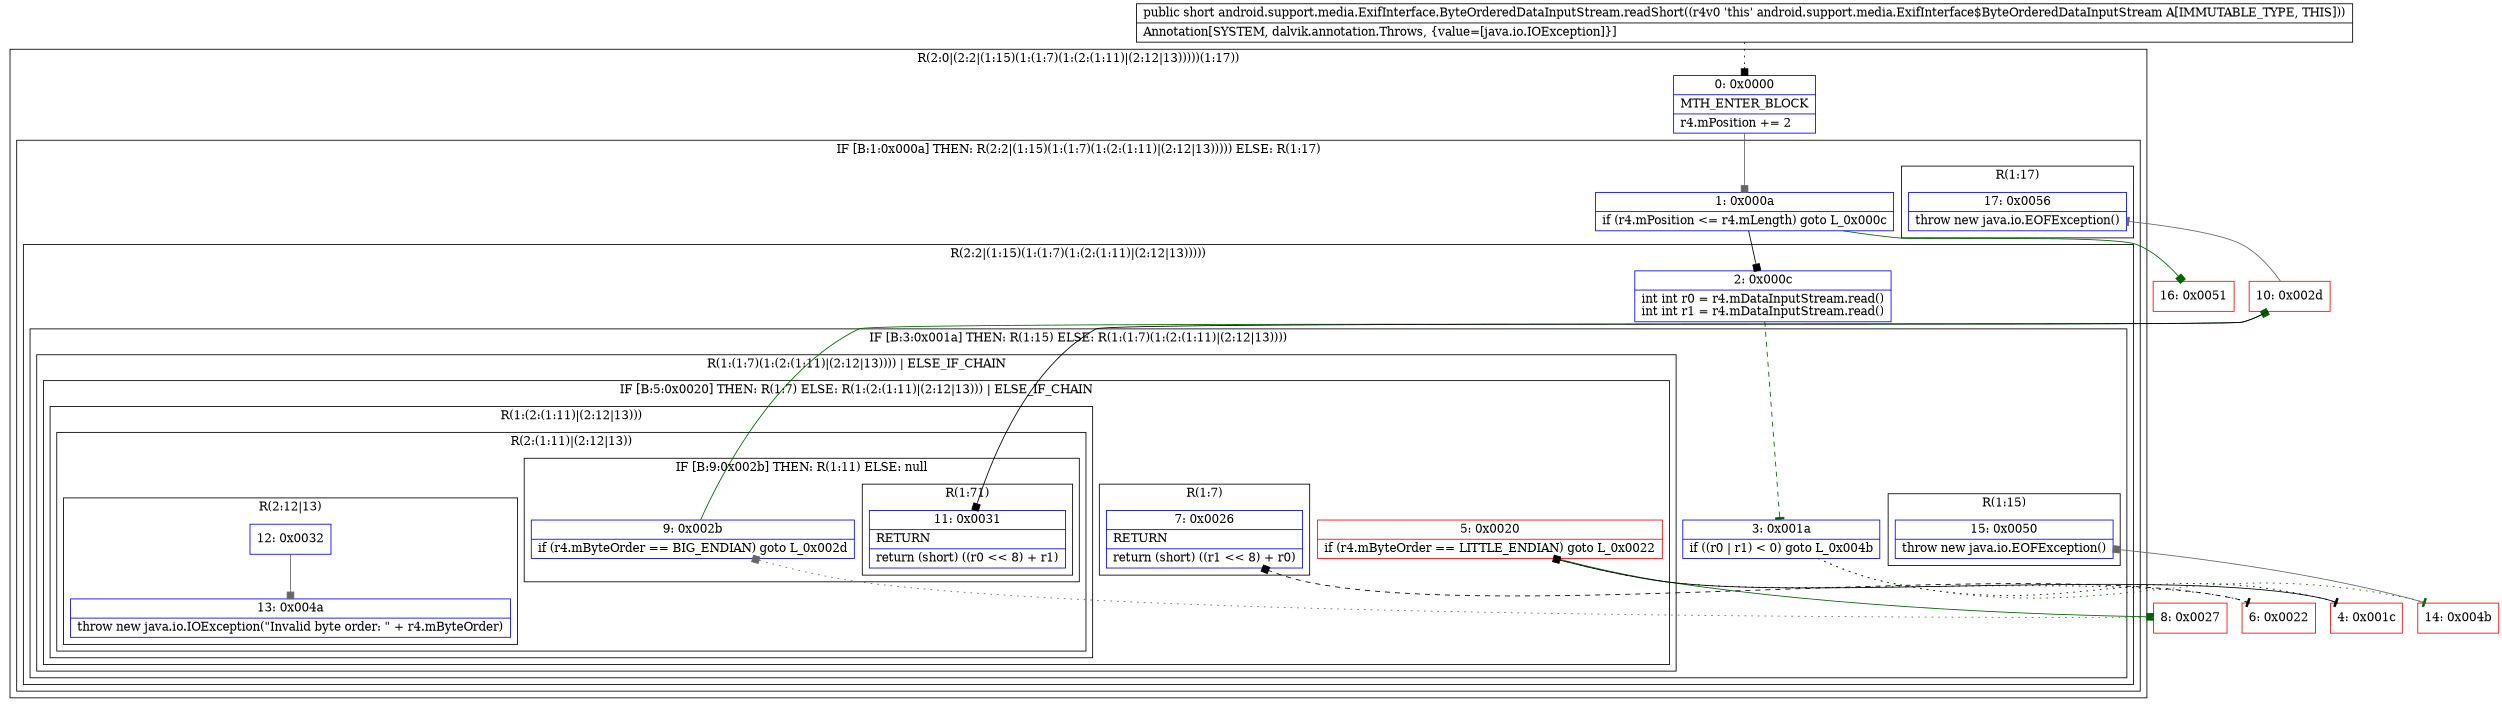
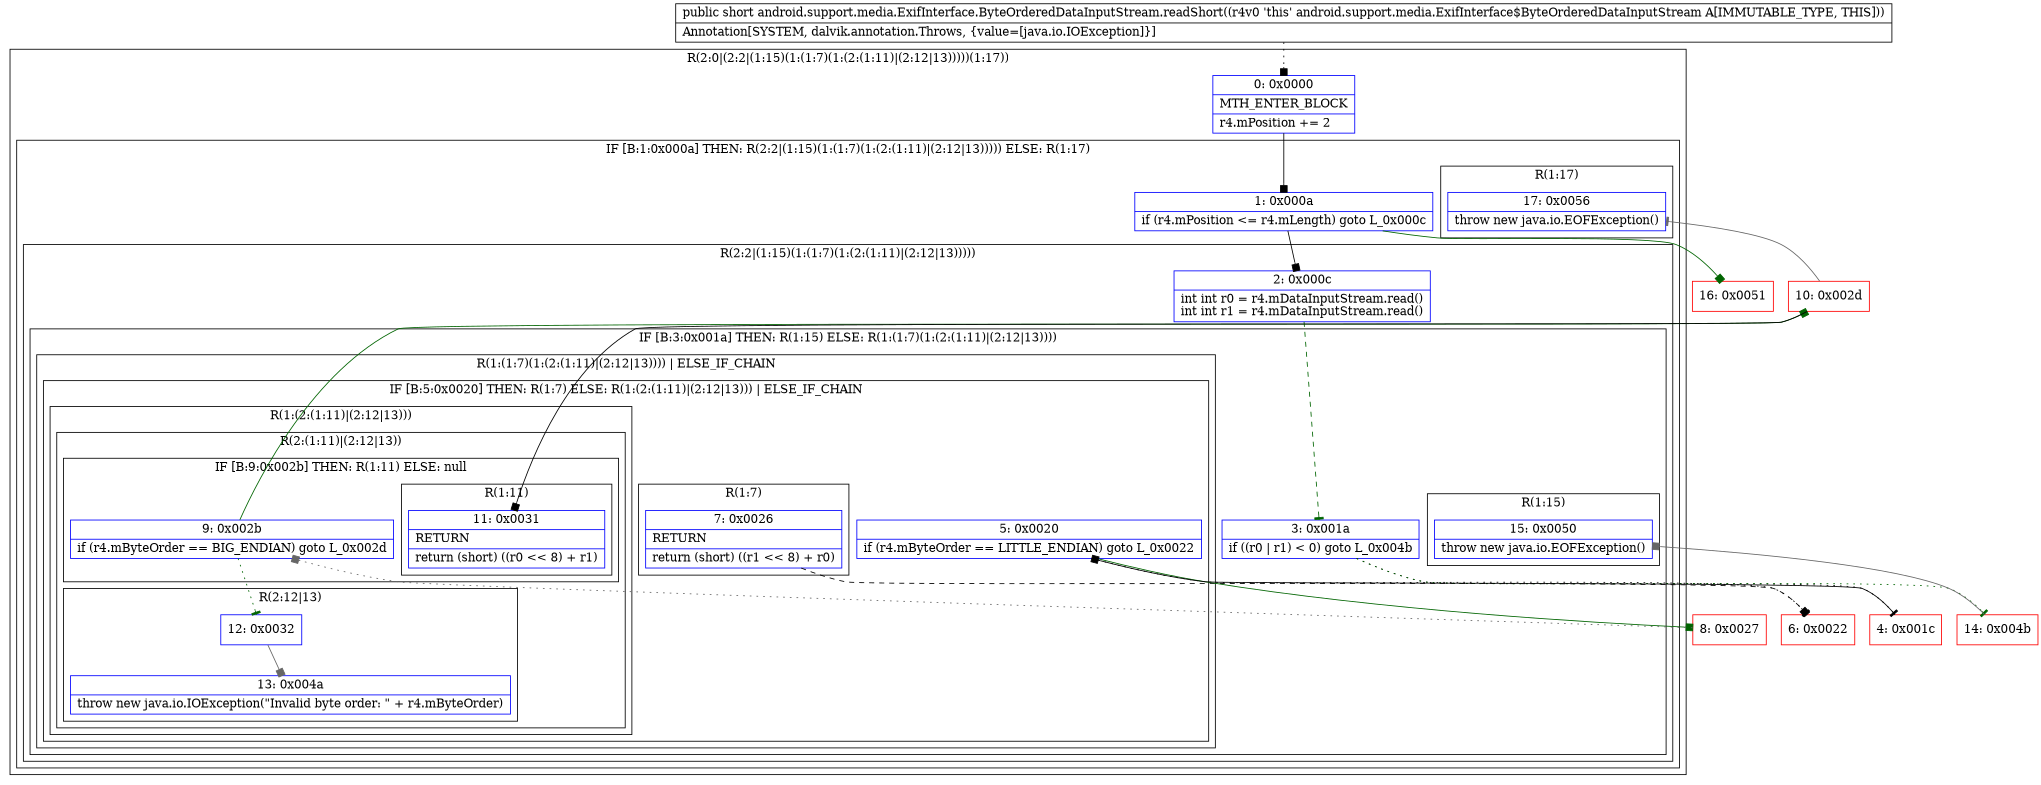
edge "0: 0x0000" -> "1: 0x000a": color gray40 -> black
cluster "R(1:71)": label "R(1:71)" -> "R(1:11)"
node "5: 0x0020": color red -> blue
edge "9: 0x002b" -> "12: 0x0032": added
edge "6: 0x0022" -> "7: 0x0026": reversed
